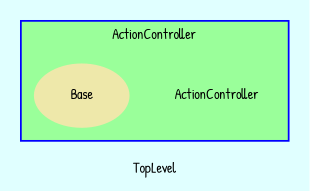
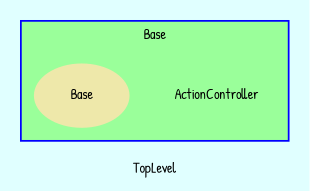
cluster "ActionController": label "ActionController" -> "Base"
